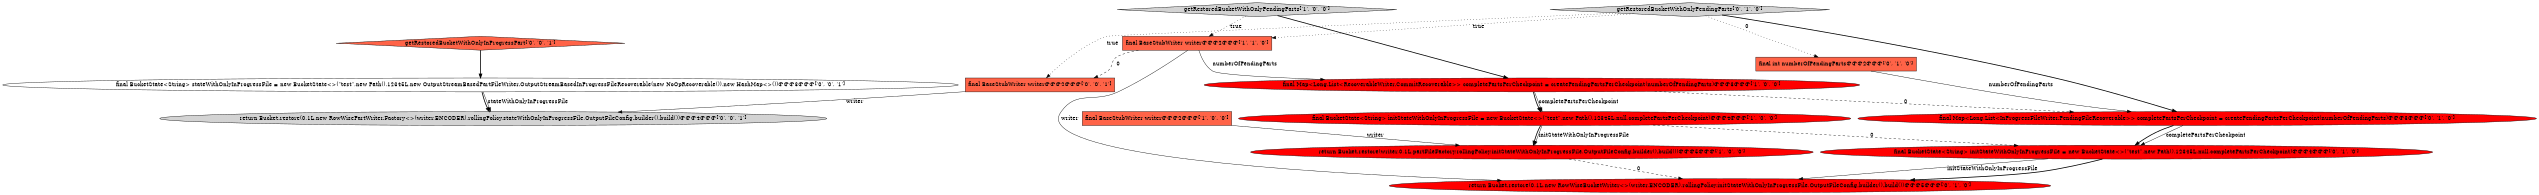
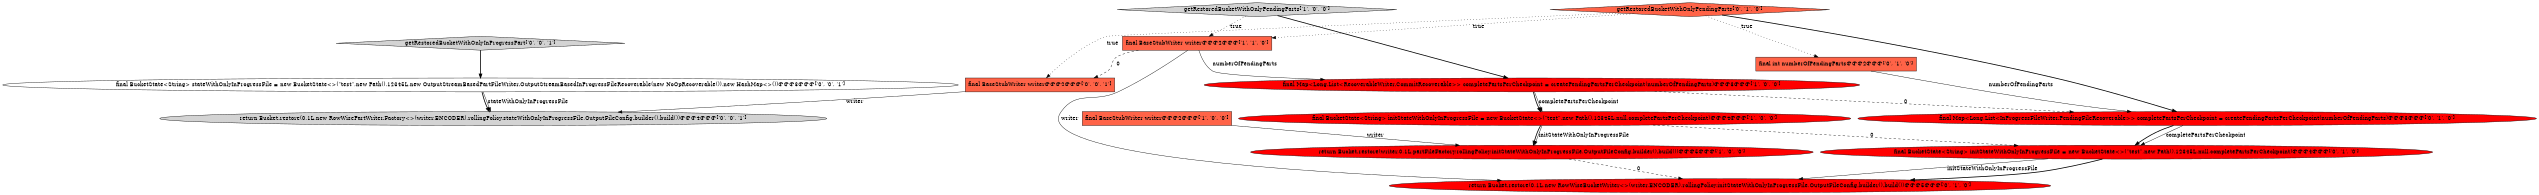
node "getRestoredBucketWithOnlyPendingParts['0', '1', '0']": fillcolor lightgray -> tomato
edge "getRestoredBucketWithOnlyPendingParts['0', '1', '0']" -> "final int numberOfPendingParts@@@2@@@['0', '1', '0']": label "0" -> "true"
node "getRestoredBucketWithOnlyInProgressPart['0', '0', '1']": fillcolor tomato -> lightgray
